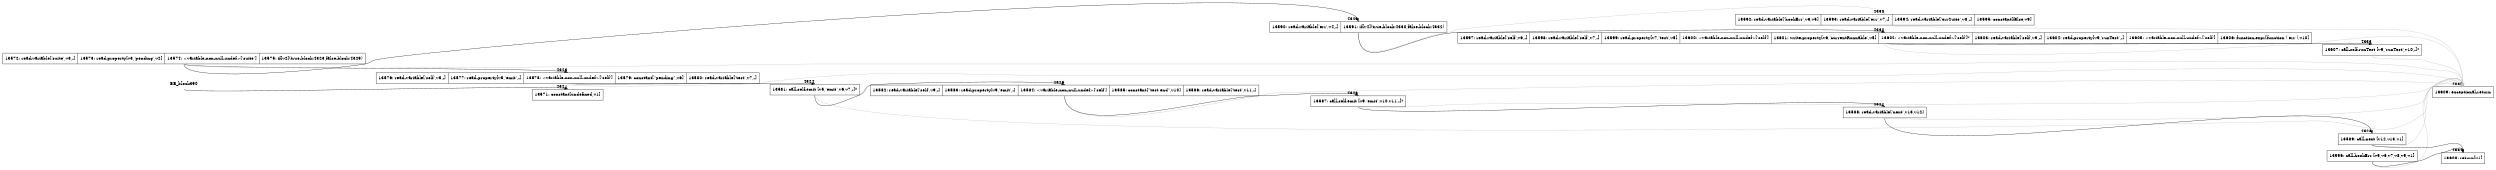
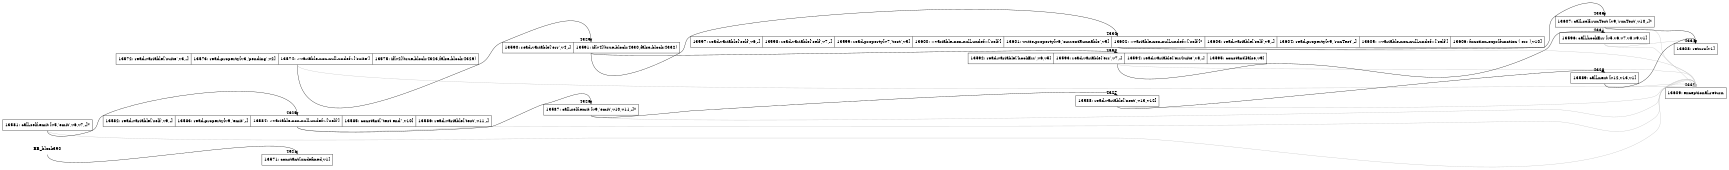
edge "13590: read-variable['err',v4,-]" -> "13592: read-variable['hookErr',v6,v5]": color gray -> black
edge "13607: call-self.runTest [v9,'runTest',v10,-]*" -> "13608: return[v1]": added
edge "13592: read-variable['hookErr',v6,v5]" -> "13596: call-hookErr [v5,v6,v7,v8,v9,v1]": added
node "13576: read-variable['self',v5,-]": removed
edge "13596: call-hookErr [v5,v6,v7,v8,v9,v1]" -> "13608: return[v1]": color black -> gray
